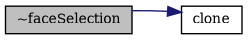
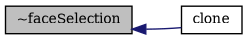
edge "~faceSelection" -> "clone": reversed
